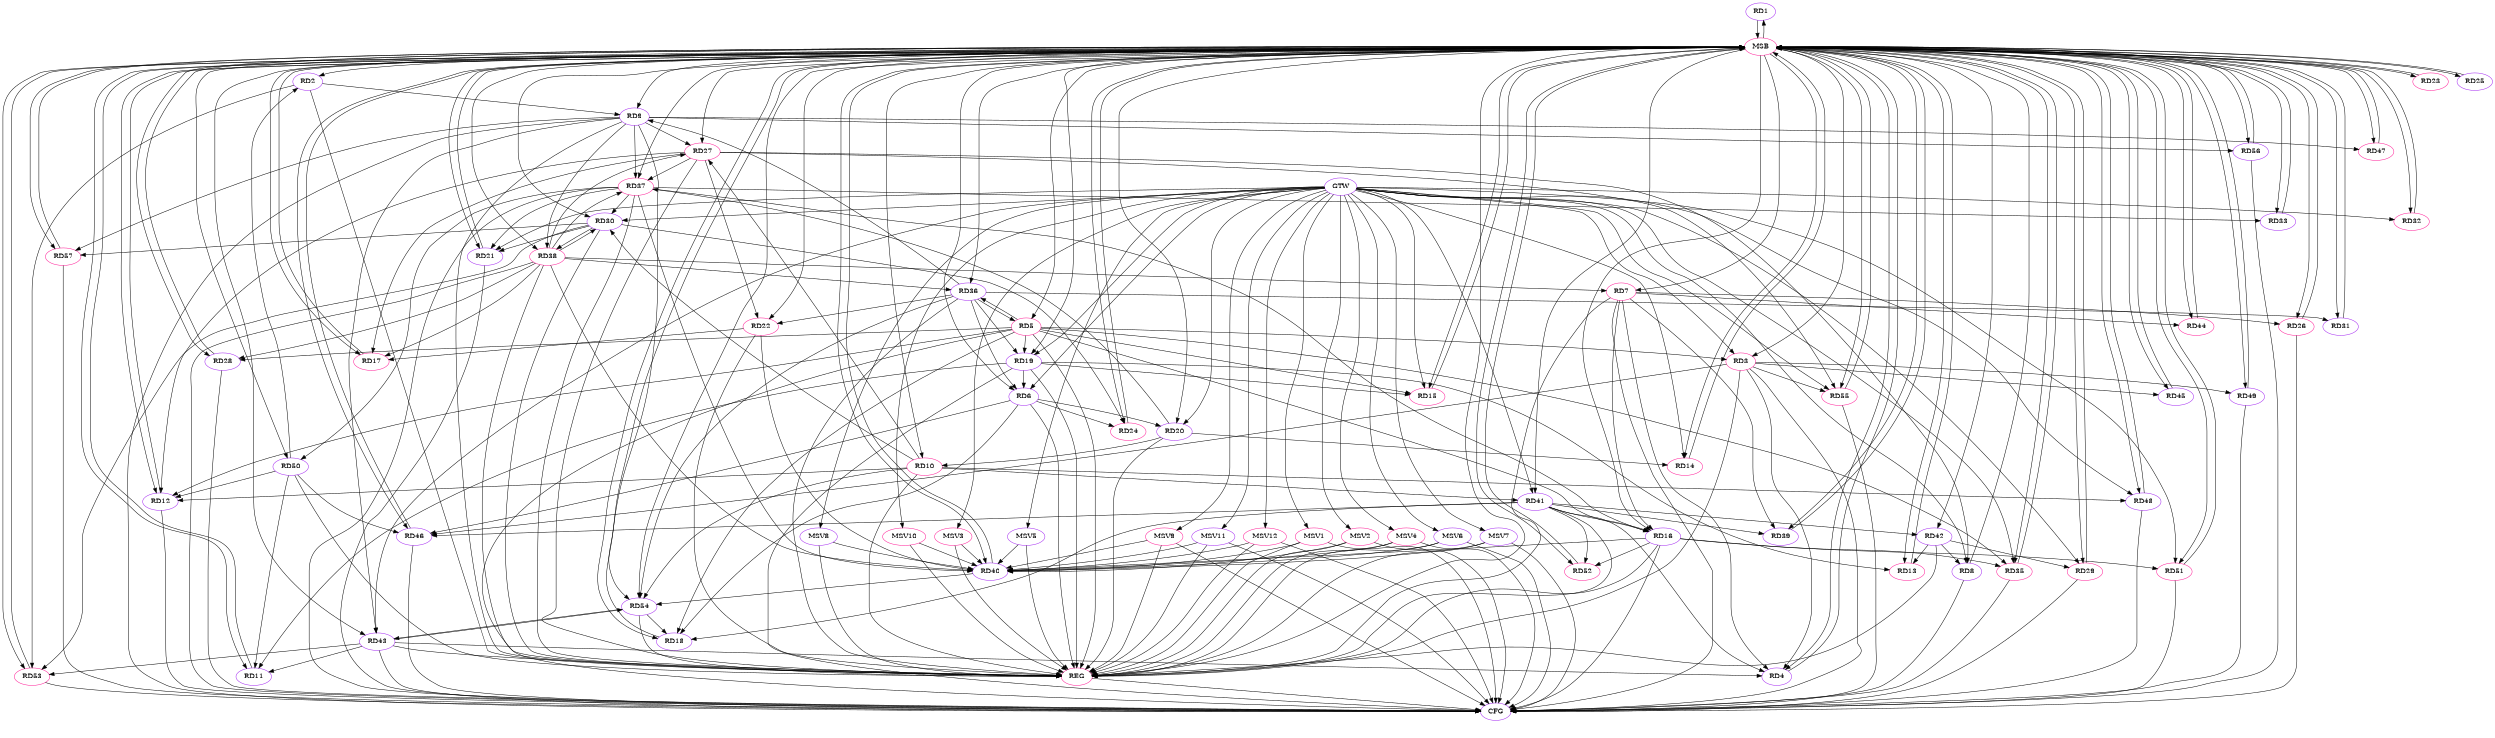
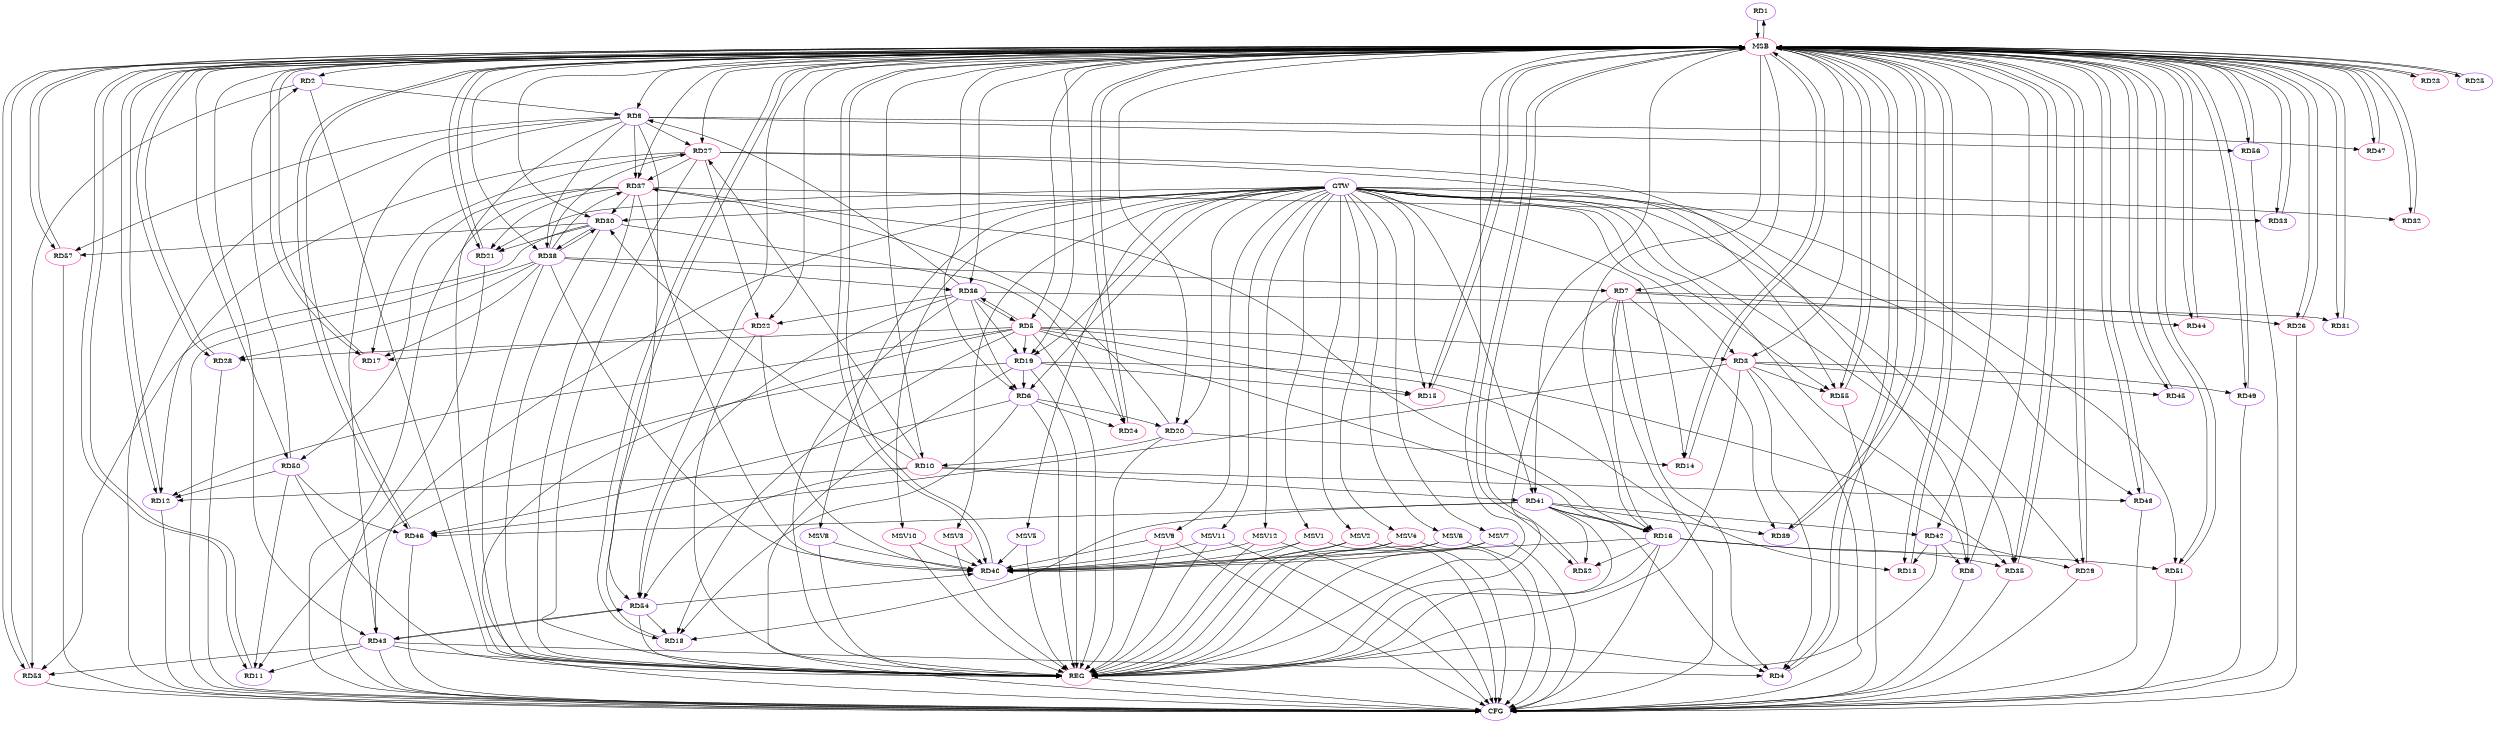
node "RD38": color deeppink -> purple
edge "RD40" -> "RD54": reversed
edge "RD10" -> "REG": removed
